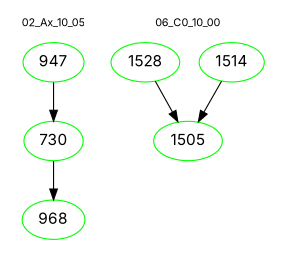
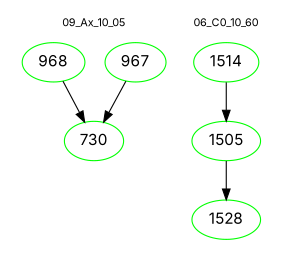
cluster "02_Ax_10_05": label "02_Ax_10_05" -> "09_Ax_10_05"
cluster "06_C0_10_00": label "06_C0_10_00" -> "06_C0_10_60"
node "947": label "947" -> "967"
edge "1528" -> "1505": reversed
edge "730" -> "968": reversed
